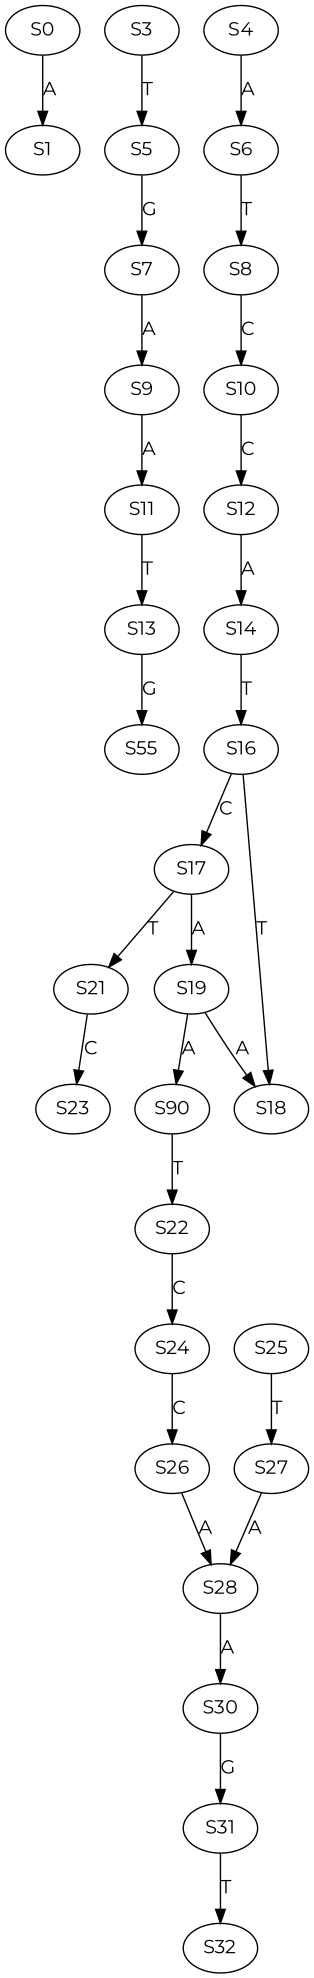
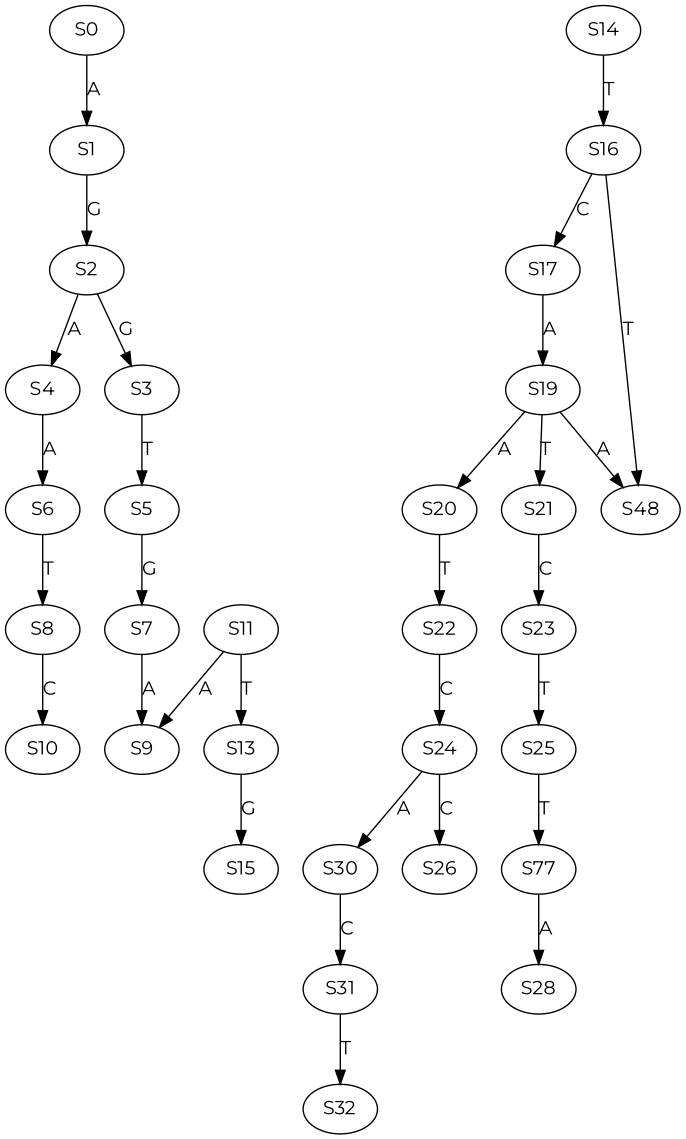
node "S2": added
edge "S9" -> "S11": reversed
node "S12": removed
edge "S23" -> "S25": added, label "T"
node "S55": label "S55" -> "S15"
edge "S17" -> "S21": now "S19" -> "S21"
node "S90": label "S90" -> "S20"
node "S18": label "S18" -> "S48"
node "S27": label "S27" -> "S77"
edge "S26" -> "S28": removed, label "A"
edge "S28" -> "S30": now "S24" -> "S30"
edge "S30" -> "S31": label "G" -> "C"
